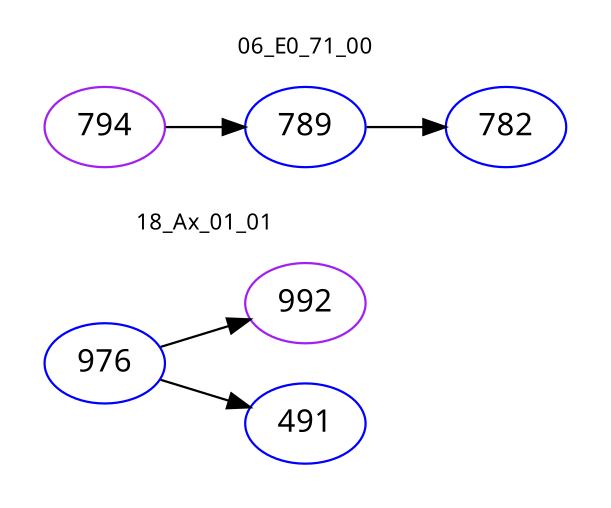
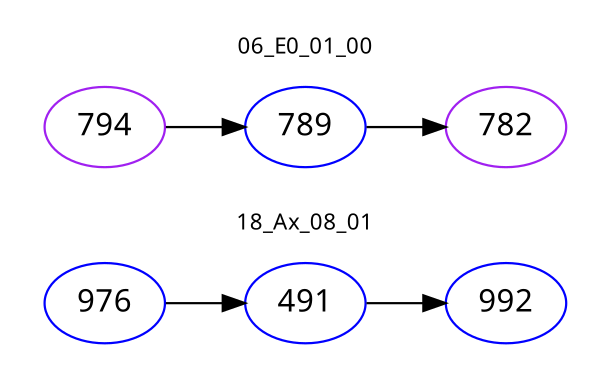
cluster "06_E0_71_00": label "06_E0_71_00" -> "06_E0_01_00"
node "782": color blue -> purple
cluster "18_Ax_01_01": label "18_Ax_01_01" -> "18_Ax_08_01"
node "992": color purple -> blue
edge "976" -> "992": now "491" -> "992"
